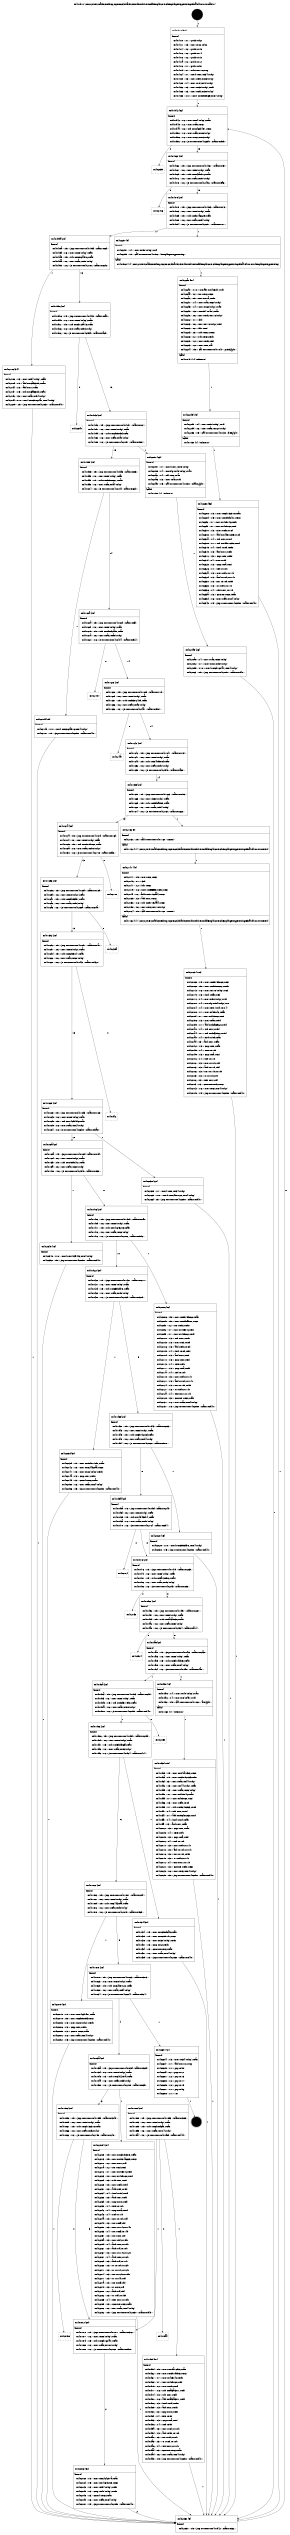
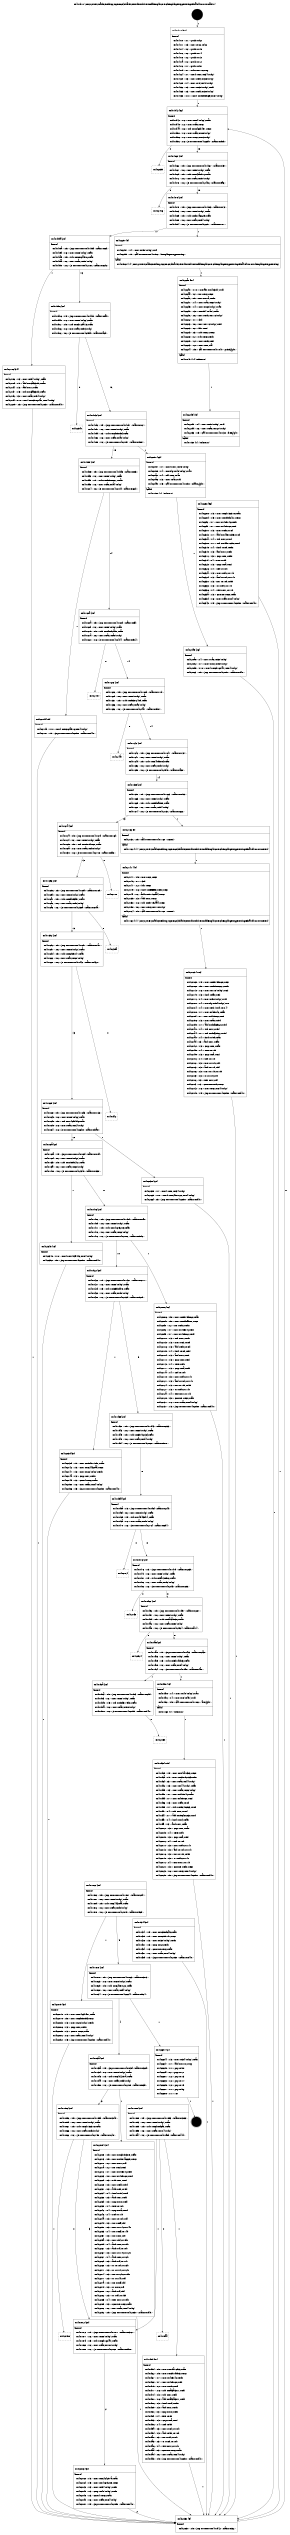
edge "0x4022d9 [15]" -> "0x4022e8 [96]": removed, label "1"
node "0x40202e [15]": removed
node "0x401de6 [28]": removed
